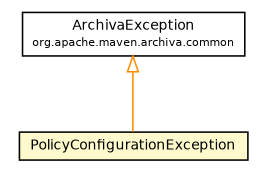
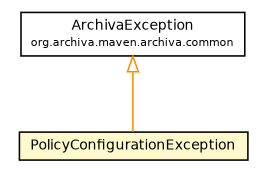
node "ArchivaException": text "org.apache.maven.archiva.common" -> "org.archiva.maven.archiva.common"
